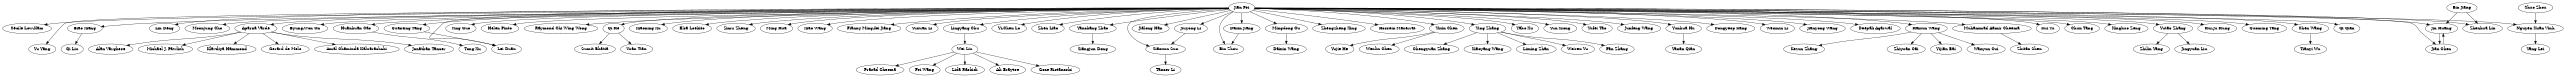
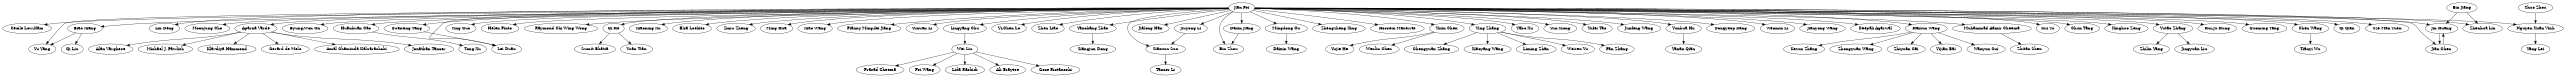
node "Sze Man Yuen": added
edge "Biao Xiang" -> "Yu Yang": added
node "Zhongyuan Wang": added
